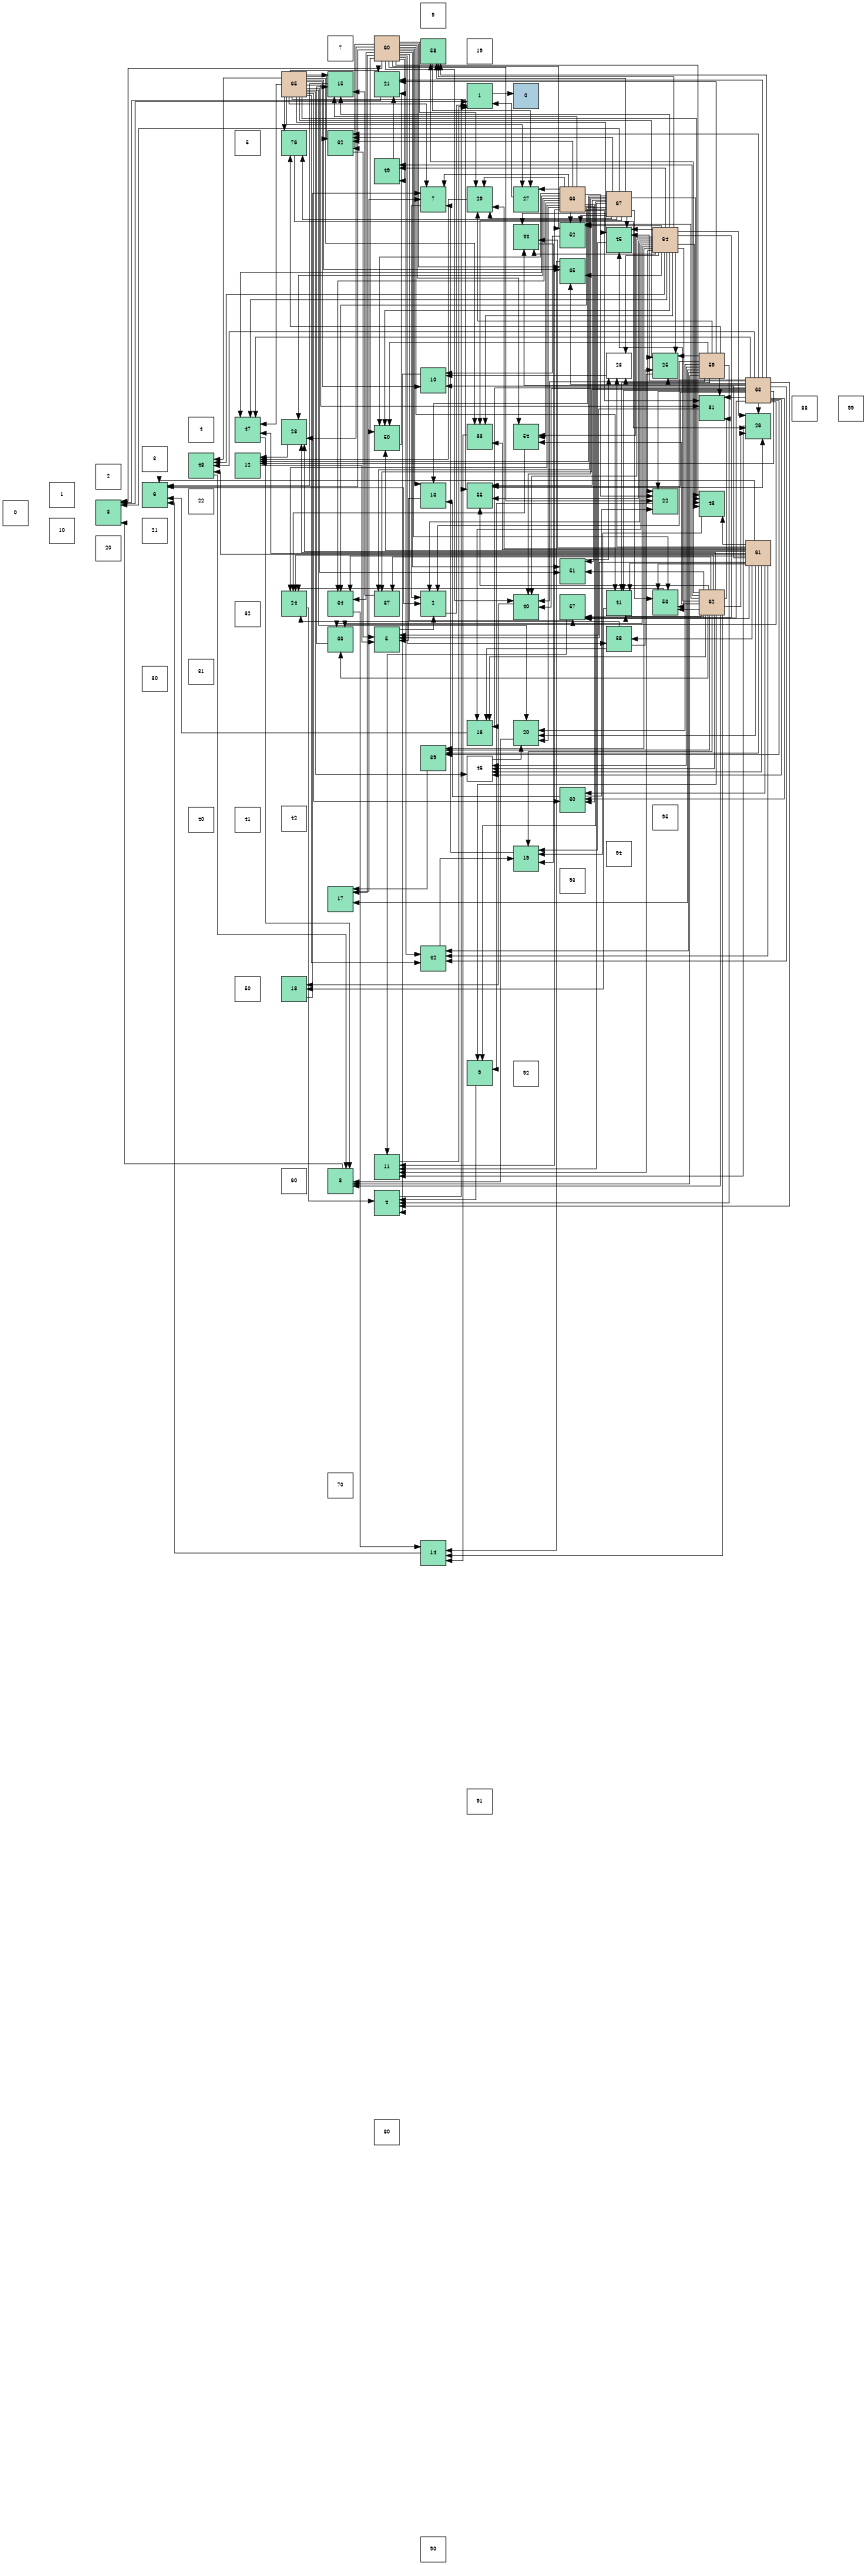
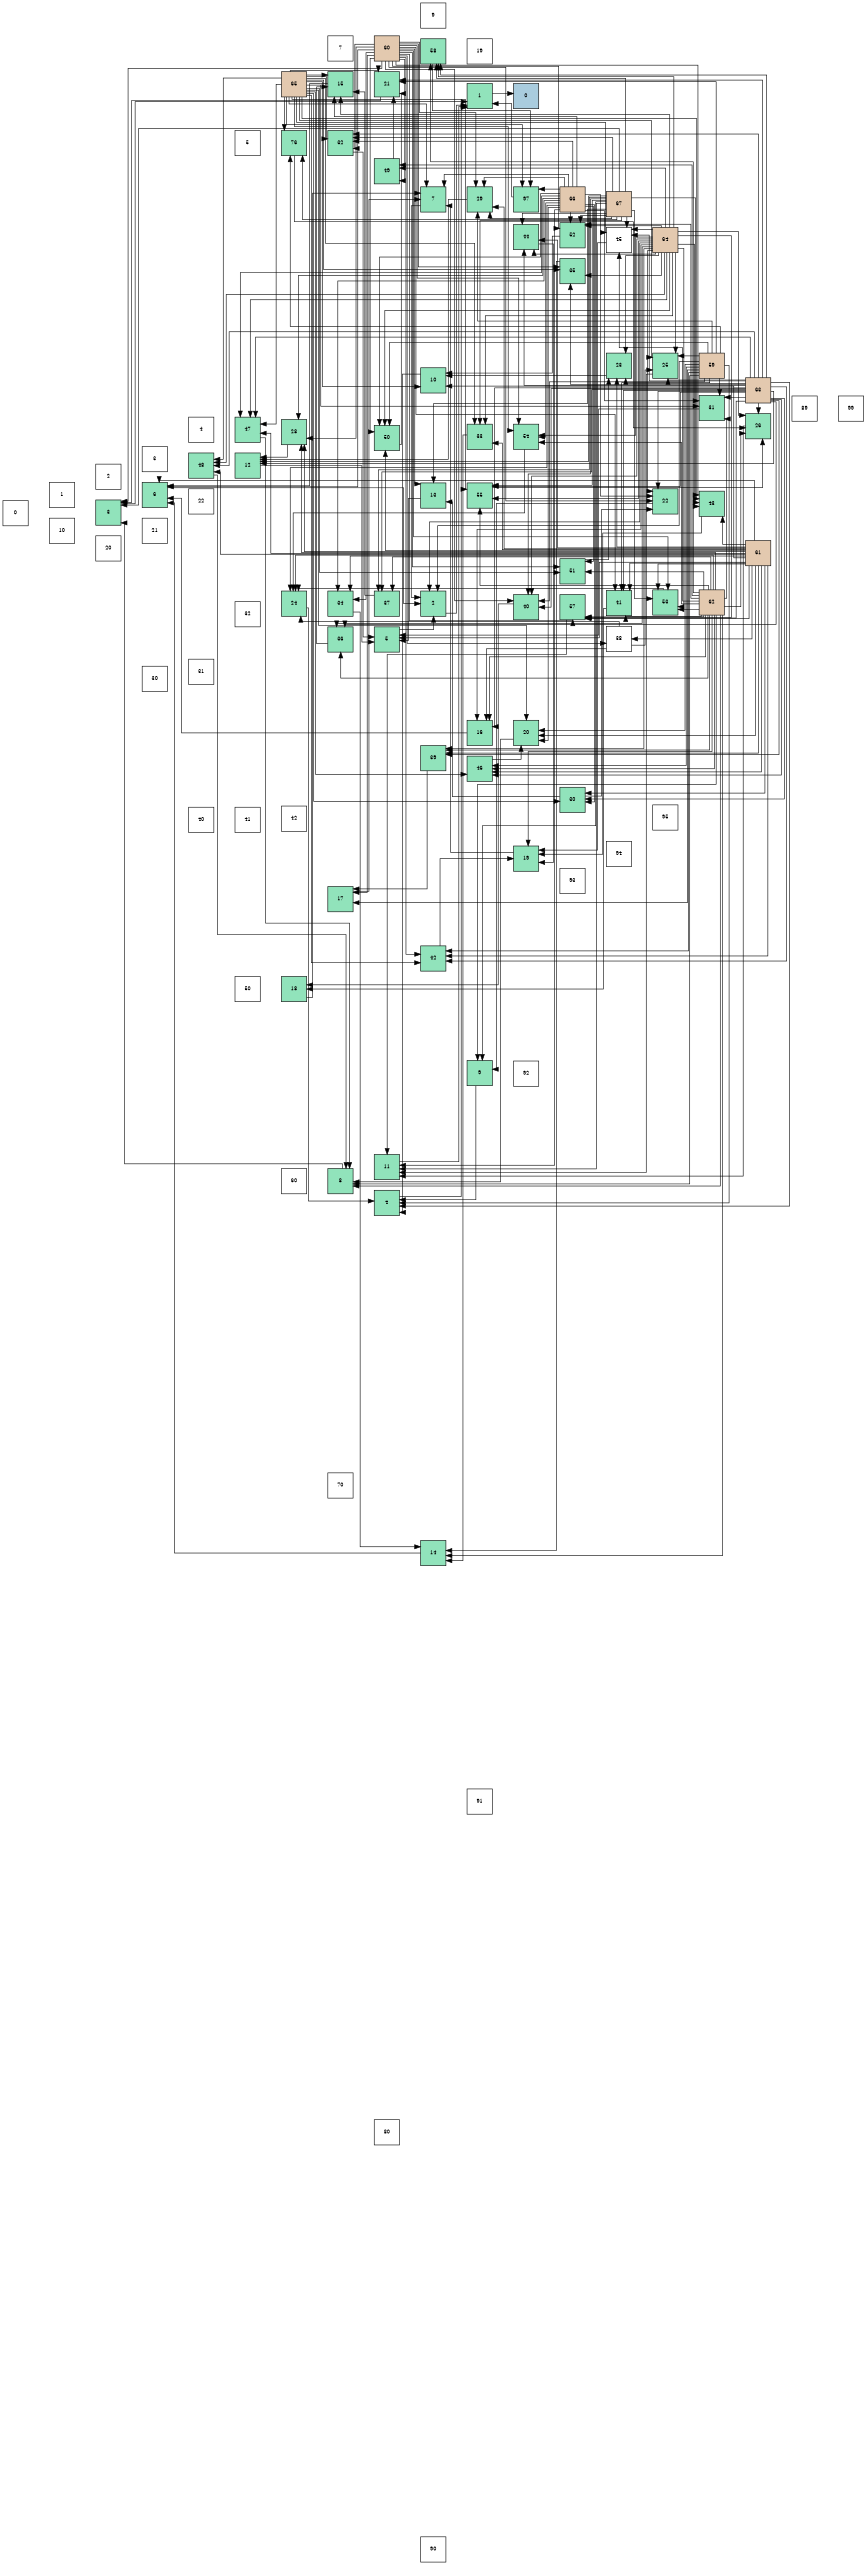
edge "65" -> "54": added
node "27": label "27" -> "97"
node "45": fillcolor #91e3bb -> #ffffff
edge "67" -> "34": removed
node "23": fillcolor #ffffff -> #91e3bb
node "88": label "88" -> "89"
node "38": fillcolor #91e3bb -> #ffffff
node "46": fillcolor #ffffff -> #91e3bb
